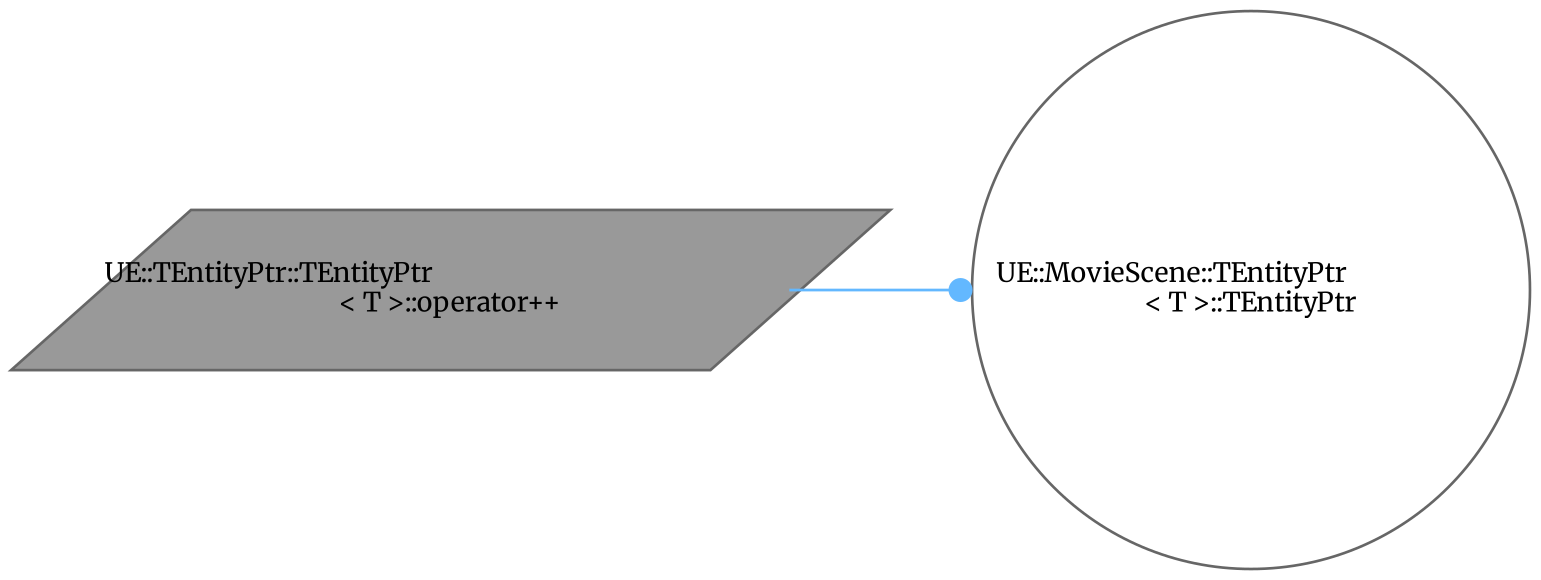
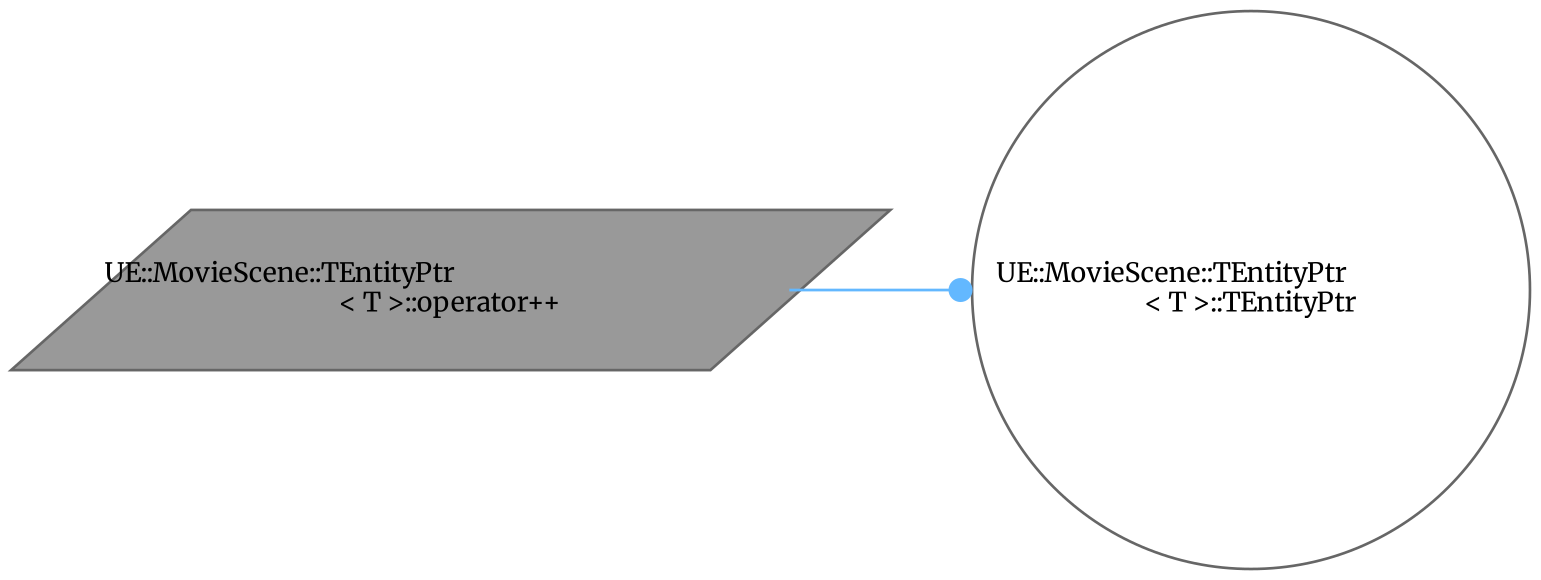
node "UE::TEntityPtr::TEntityPtr < T >::operator++": label "UE::TEntityPtr::TEntityPtr < T >::operator++" -> "UE::MovieScene::TEntityPtr < T >::operator++"
